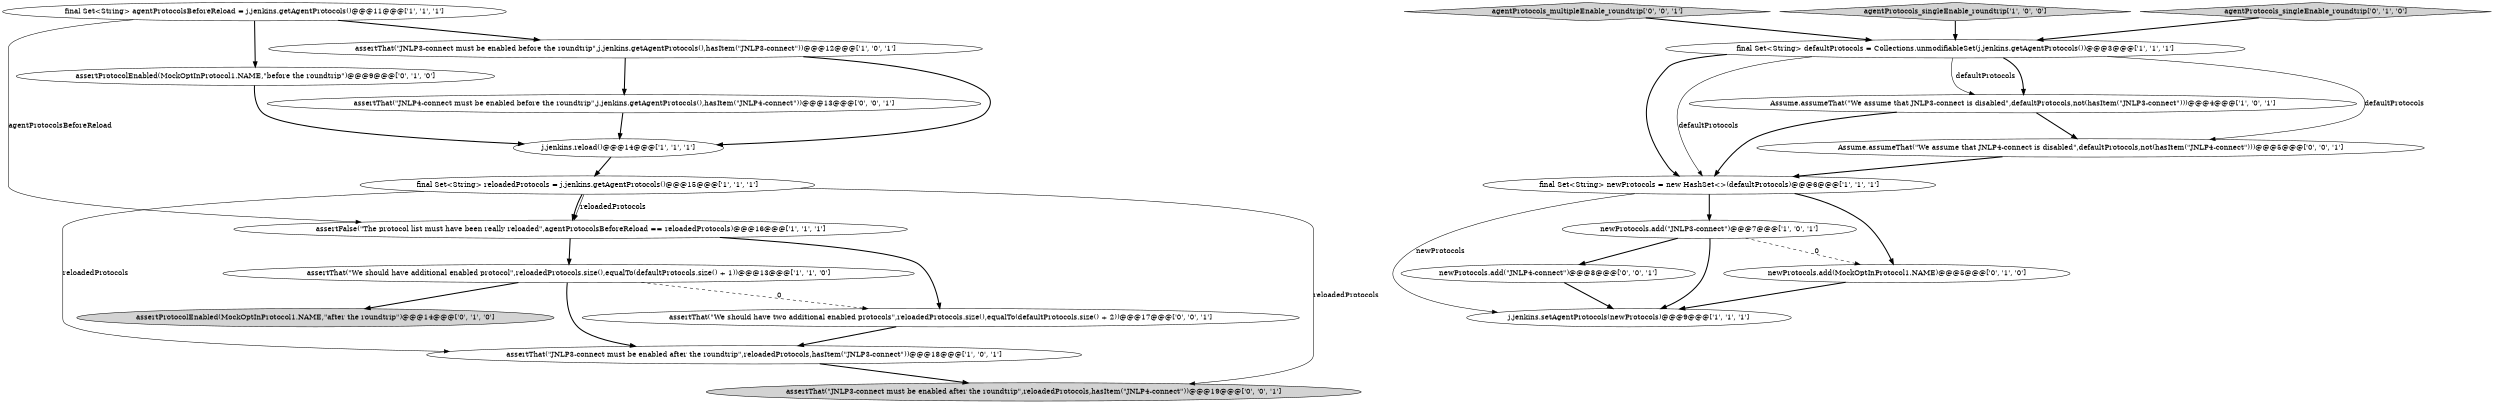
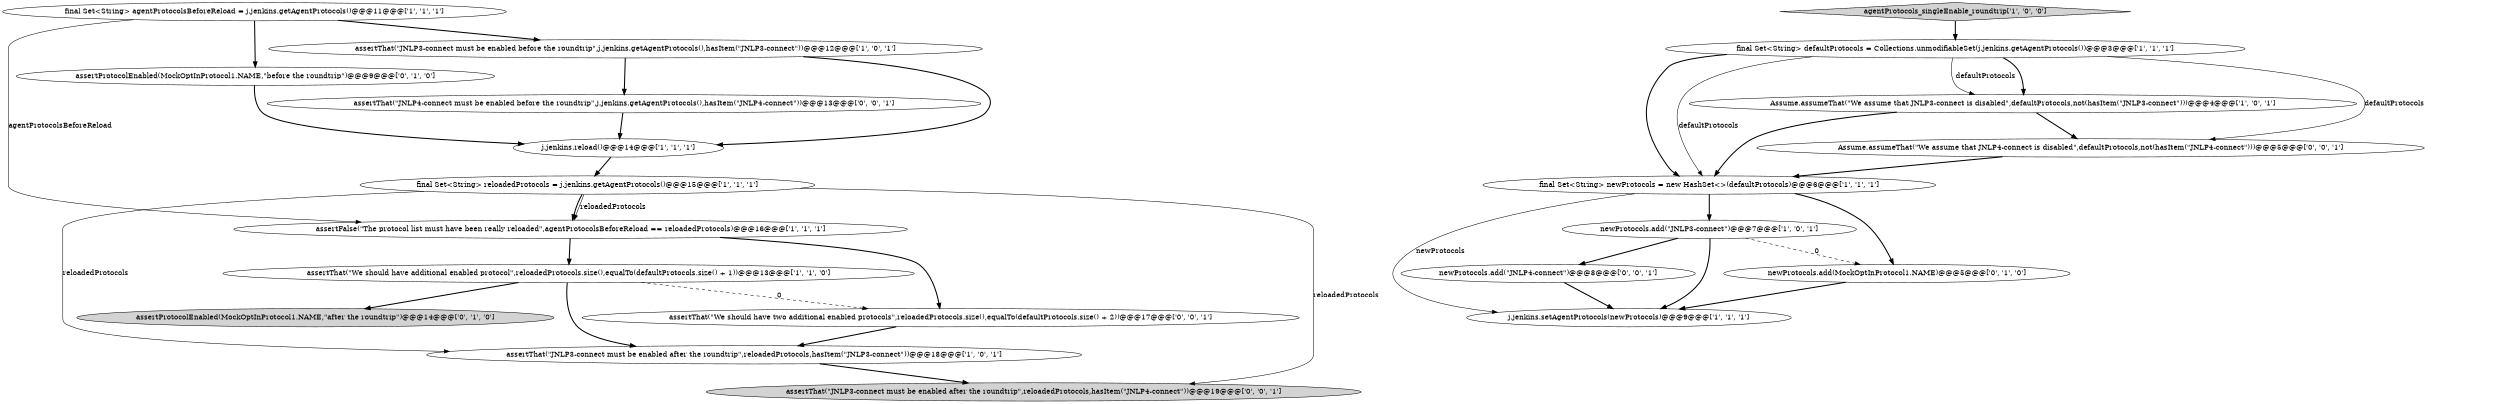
node "agentProtocols_multipleEnable_roundtrip['0', '0', '1']": removed
node "agentProtocols_singleEnable_roundtrip['0', '1', '0']": removed
